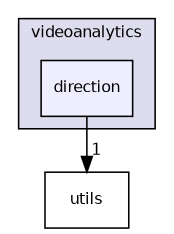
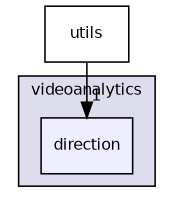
edge "direction" -> "utils": reversed
